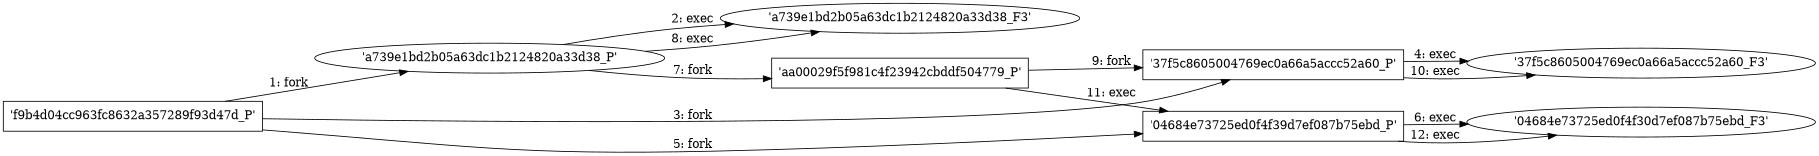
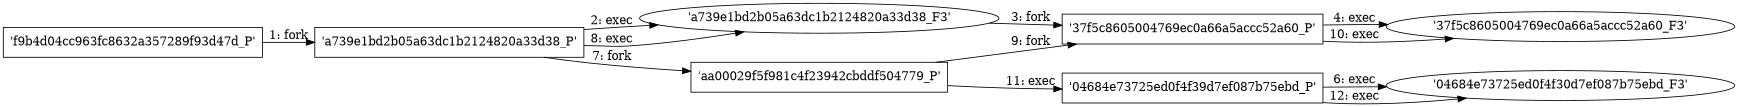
node "'a739e1bd2b05a63dc1b2124820a33d38_P'": shape ellipse -> box
edge "'f9b4d04cc963fc8632a357289f93d47d_P'" -> "'37f5c8605004769ec0a66a5accc52a60_P'": now "'a739e1bd2b05a63dc1b2124820a33d38_F3'" -> "'37f5c8605004769ec0a66a5accc52a60_P'"
edge "'f9b4d04cc963fc8632a357289f93d47d_P'" -> "'04684e73725ed0f4f39d7ef087b75ebd_P'": removed, label "5: fork"
